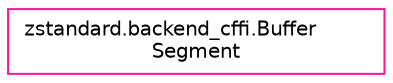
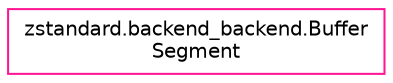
node "zstandard.backend_cffi.Buffer Segment": label "zstandard.backend_cffi.Buffer Segment" -> "zstandard.backend_backend.Buffer Segment"
